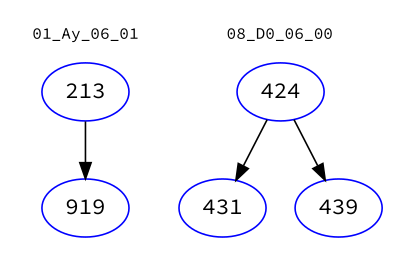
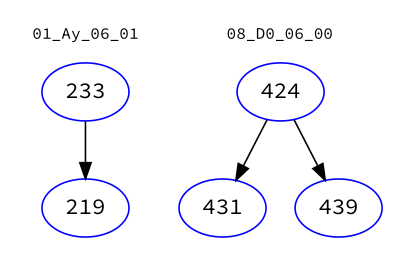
node "213": label "213" -> "233"
node "919": label "919" -> "219"
